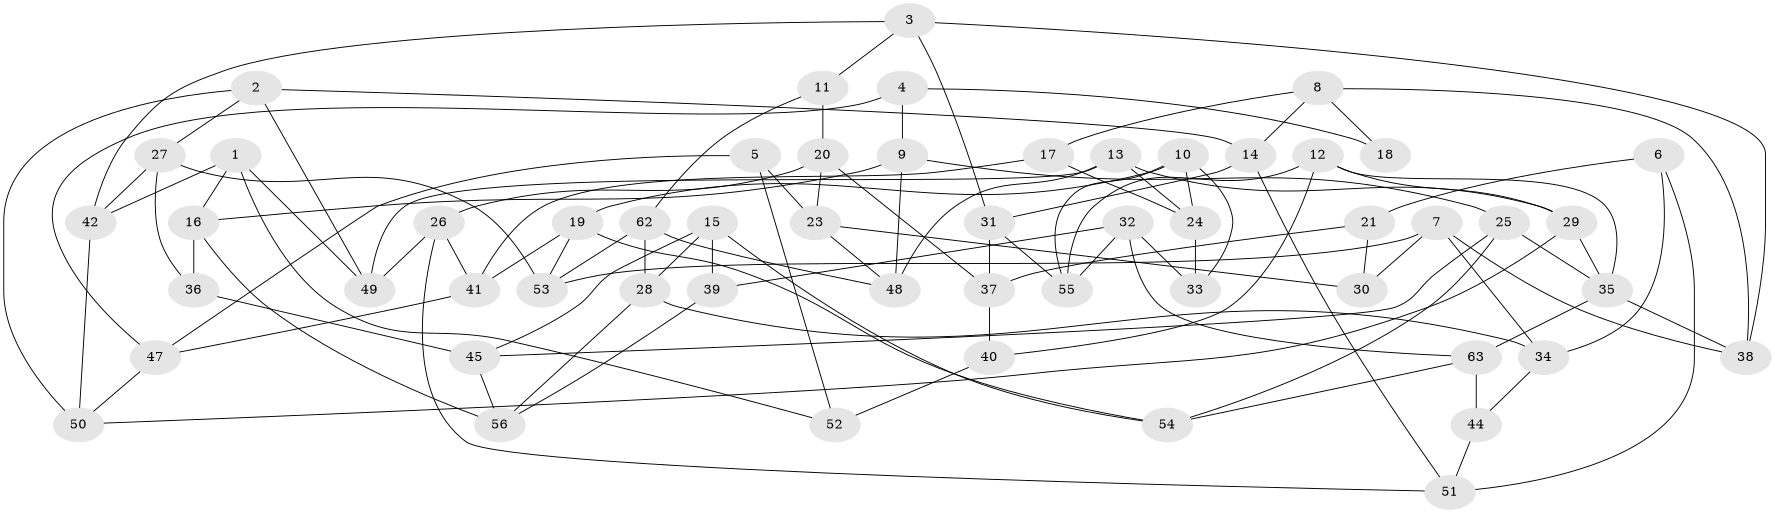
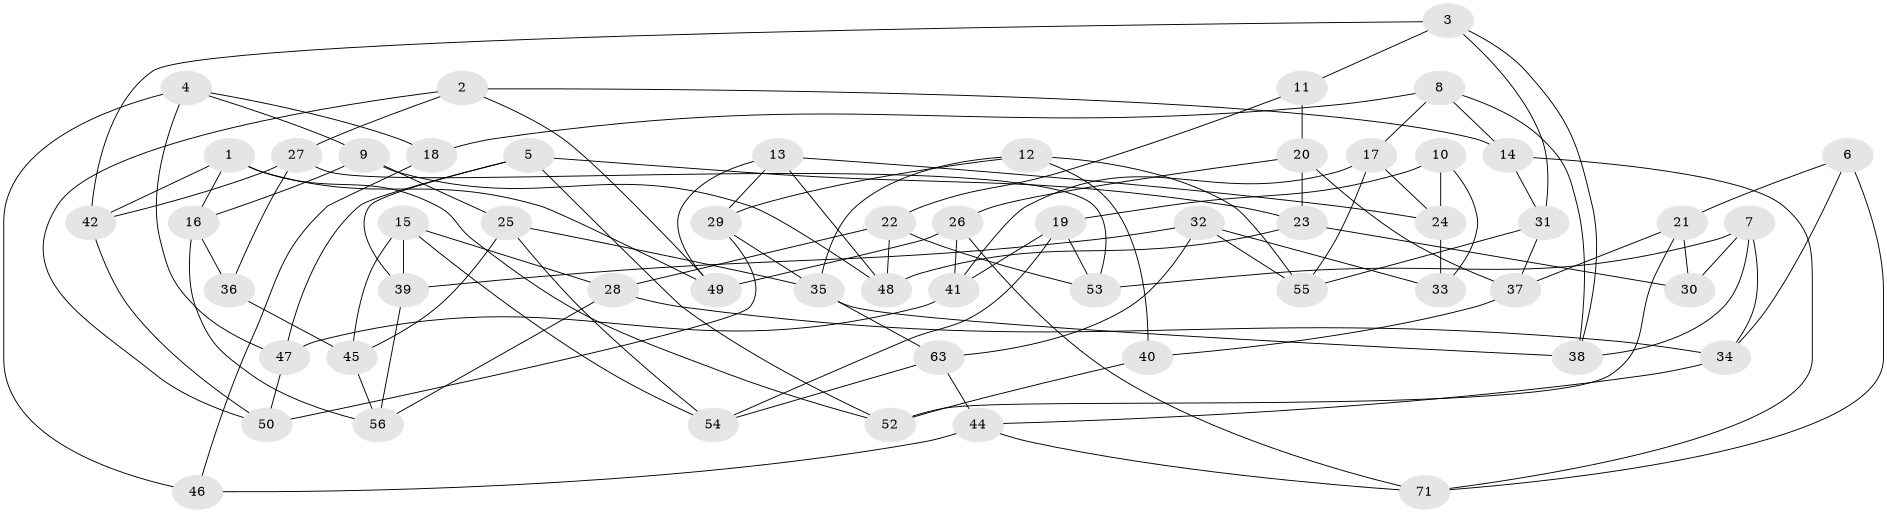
edge "10" -- "55": now "17" -- "55"
edge "5" -- "39": added
node "62": label "62" -> "22"
edge "21" -- "52": added
node "46": added
node "51": label "51" -> "71"
